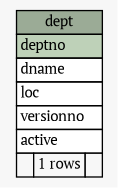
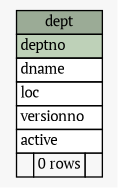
node "dept": text "1 rows" -> "0 rows"
